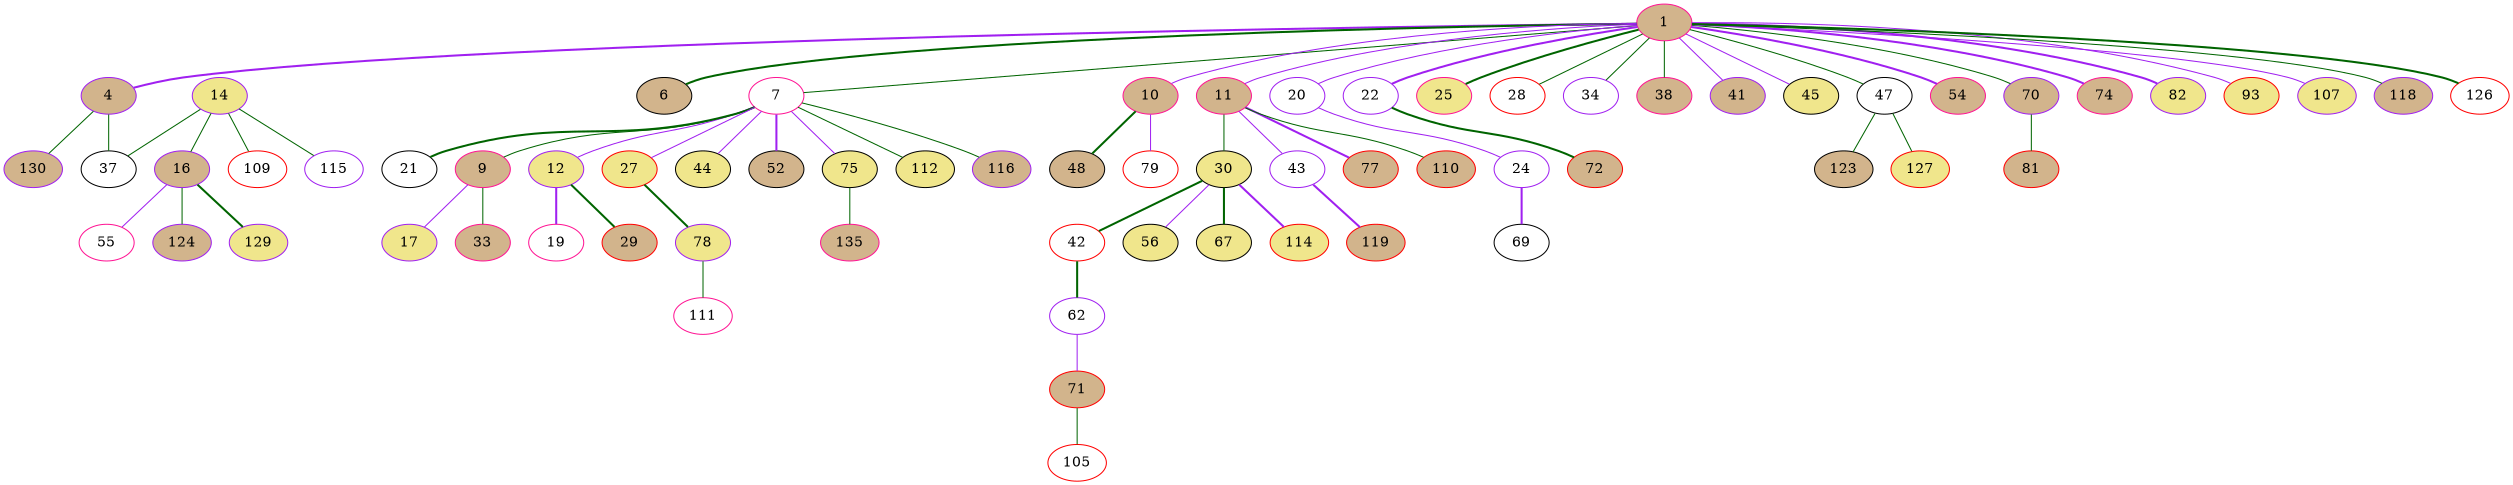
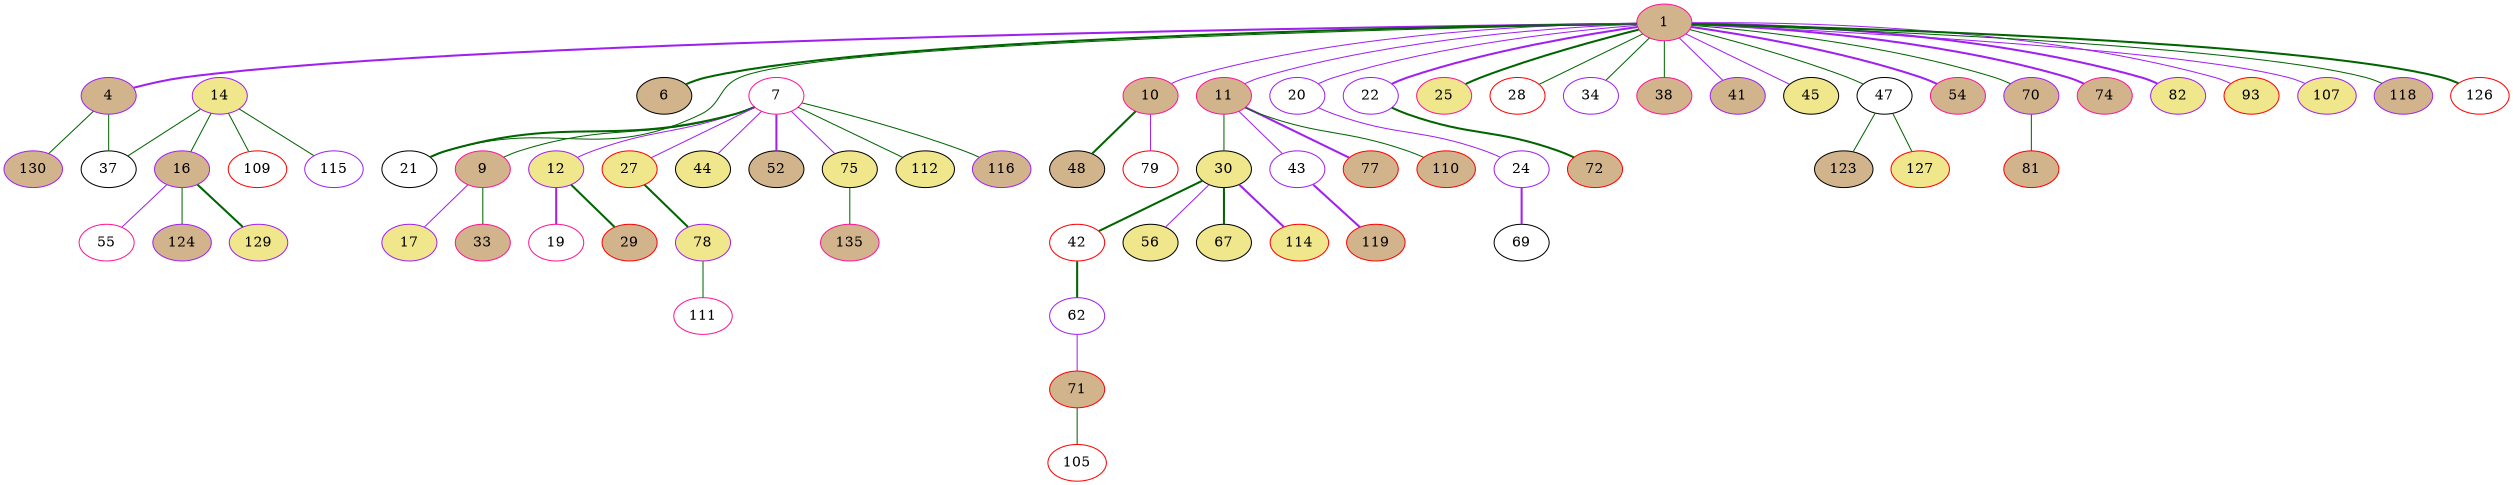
edge "1" -- "7": now "1" -- "21"
